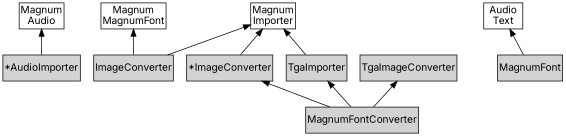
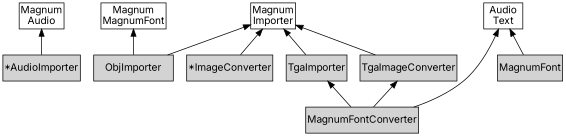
edge "TgaImageConverter" -> "Magnum Importer": added
node "ImageConverter": label "ImageConverter" -> "ObjImporter"
edge "MagnumFontConverter" -> "*ImageConverter": now "MagnumFontConverter" -> "Audio Text"
